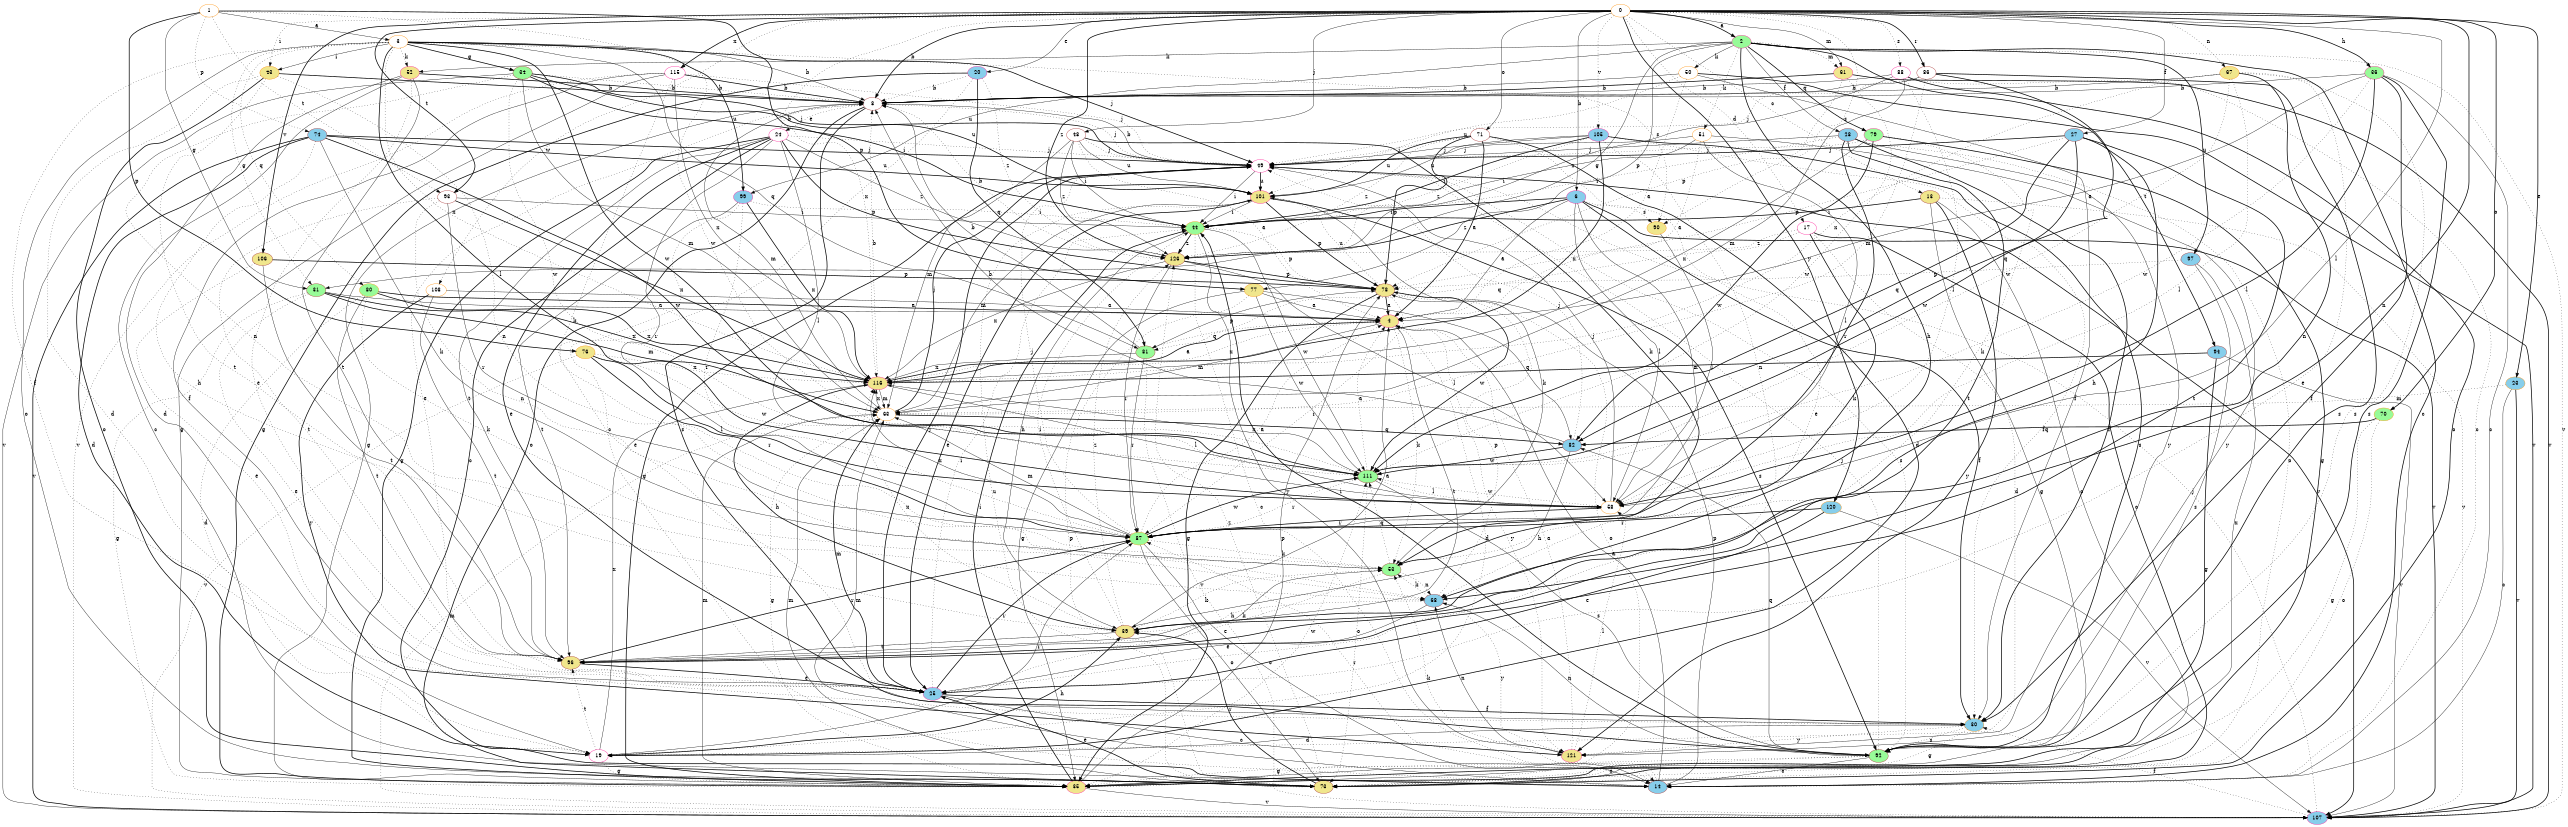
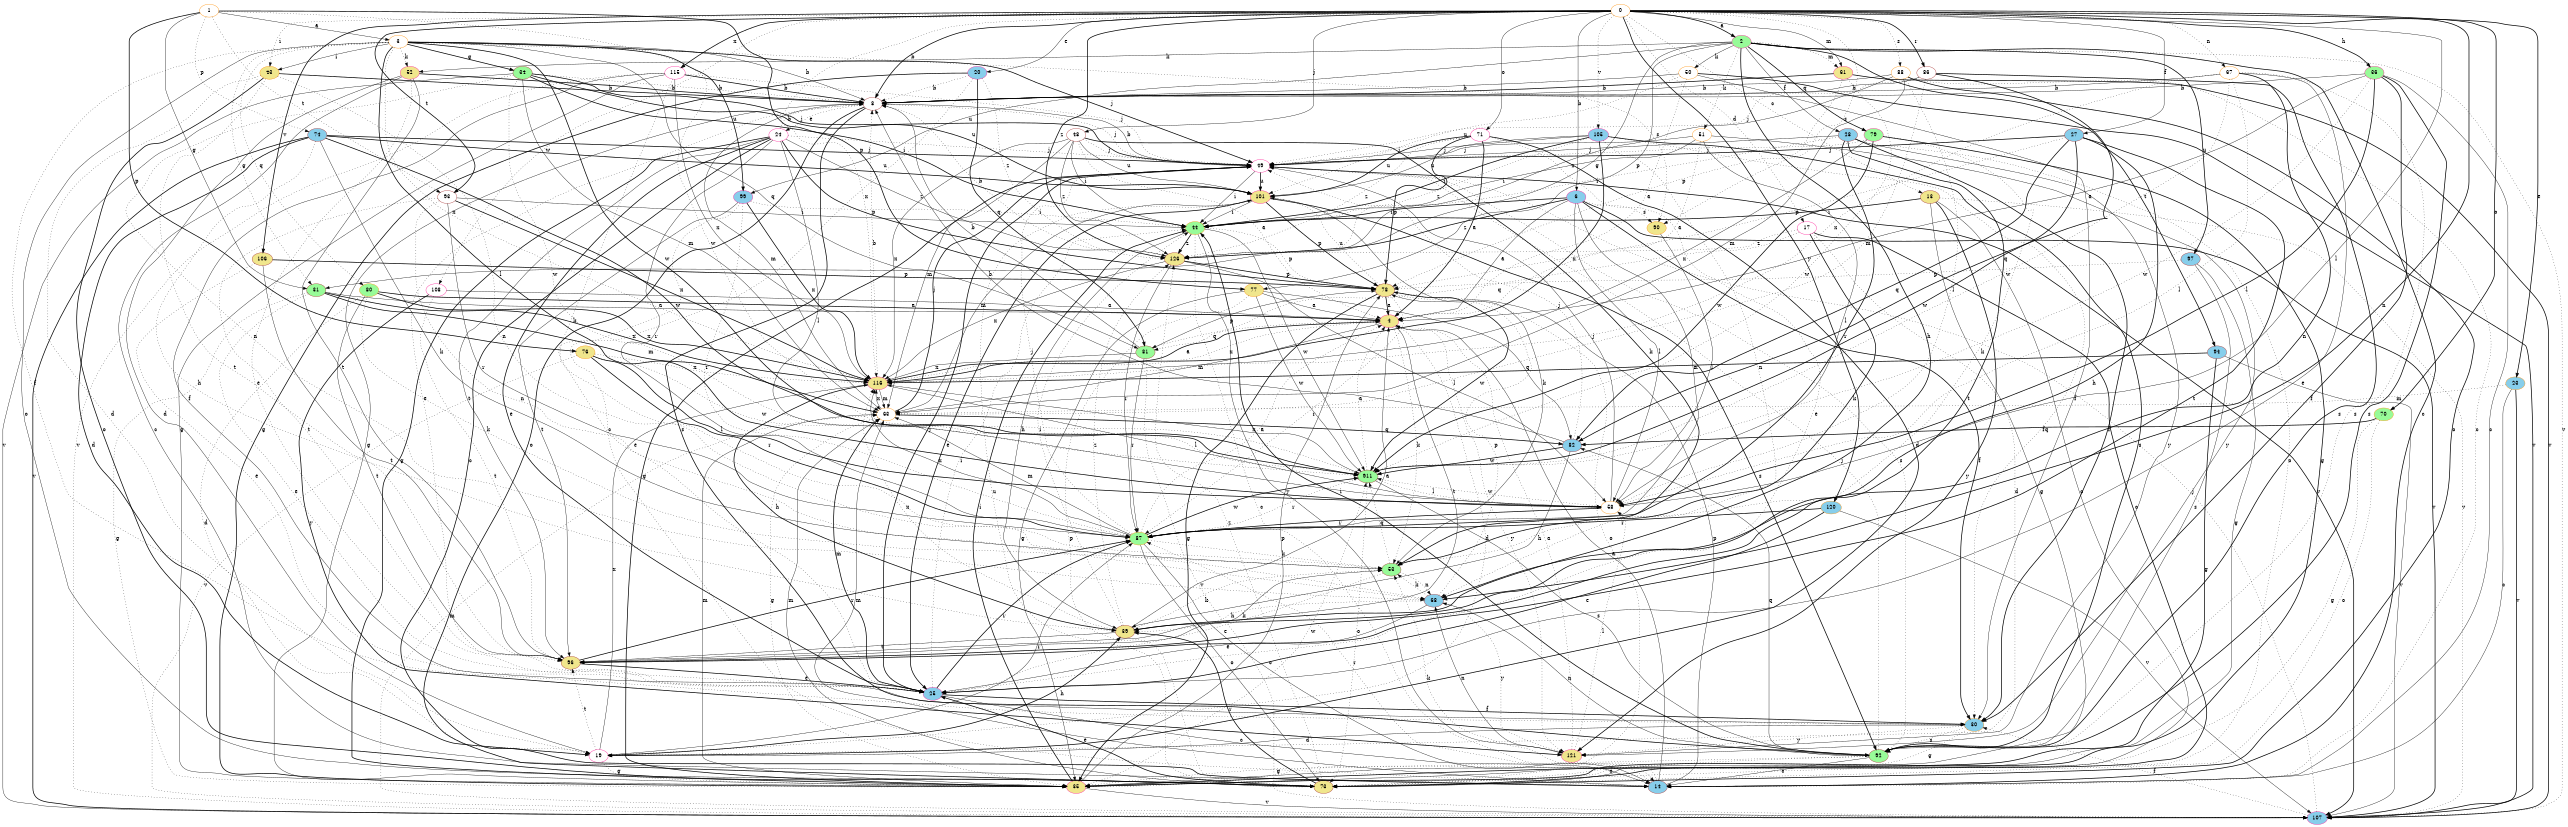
node "88": color deeppink -> darkorange
node "67": fillcolor khaki -> white
node "71": color brown -> deeppink
edge "48" -> "116": added, label "x"
node "108": color darkorange -> deeppink
node "111": label "111" -> "911"
edge "108" -> "96": style solid -> dotted
edge "97" -> "35": label "x" -> "g"
edge "67" -> "25": style dotted -> solid
